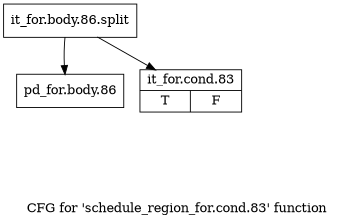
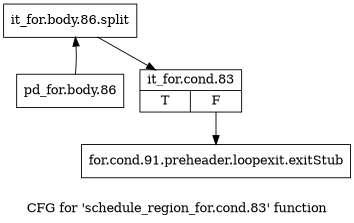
edge "it_for.body.86.split" -> "pd_for.body.86": reversed
node "for.cond.91.preheader.loopexit.exitStub": added
